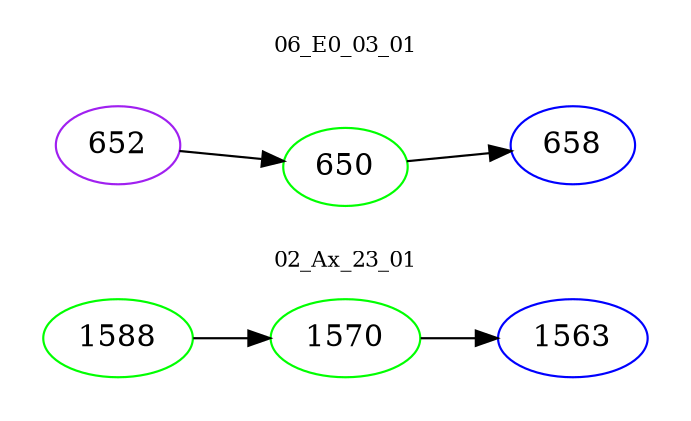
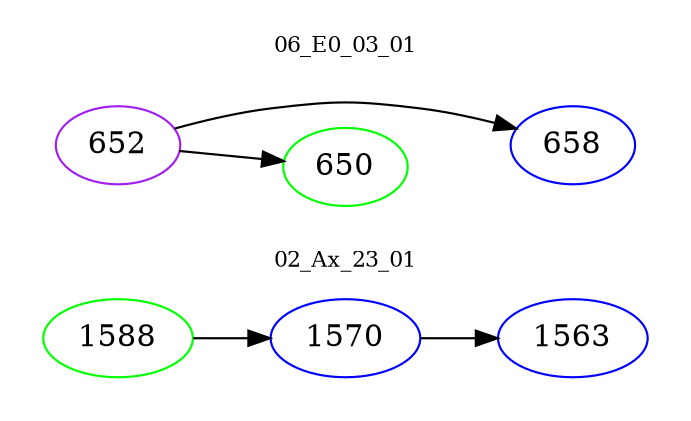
edge "650" -> "658": now "652" -> "658"
node "1570": color green -> blue
